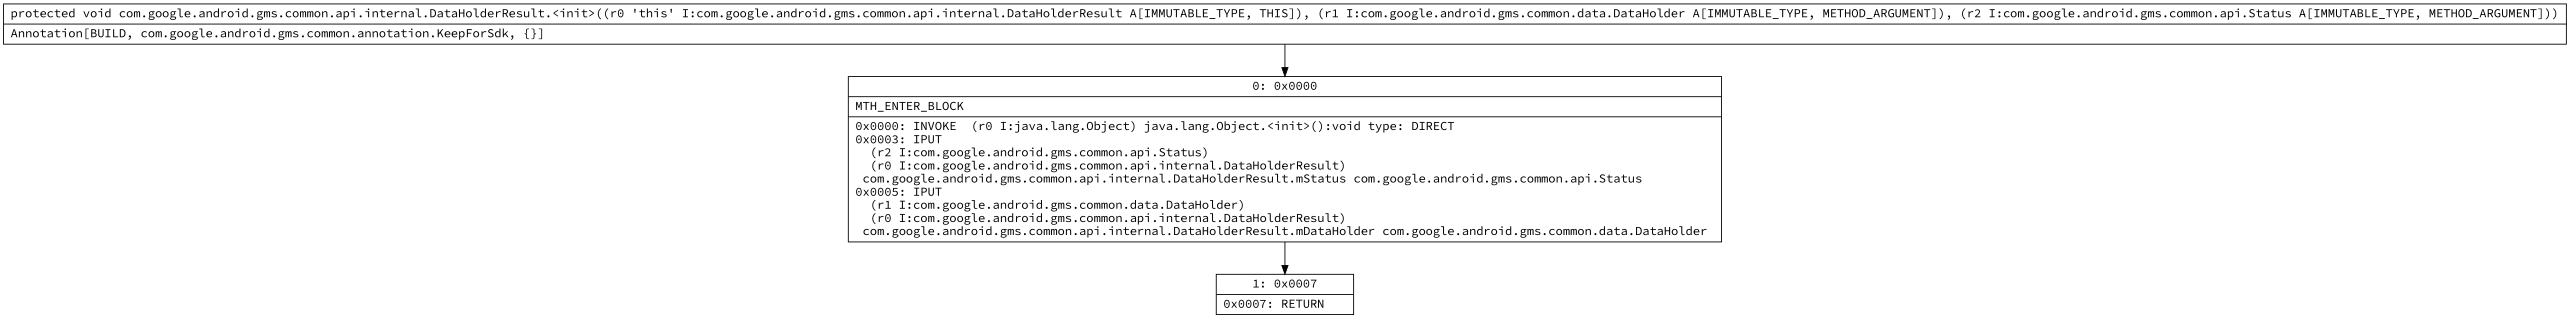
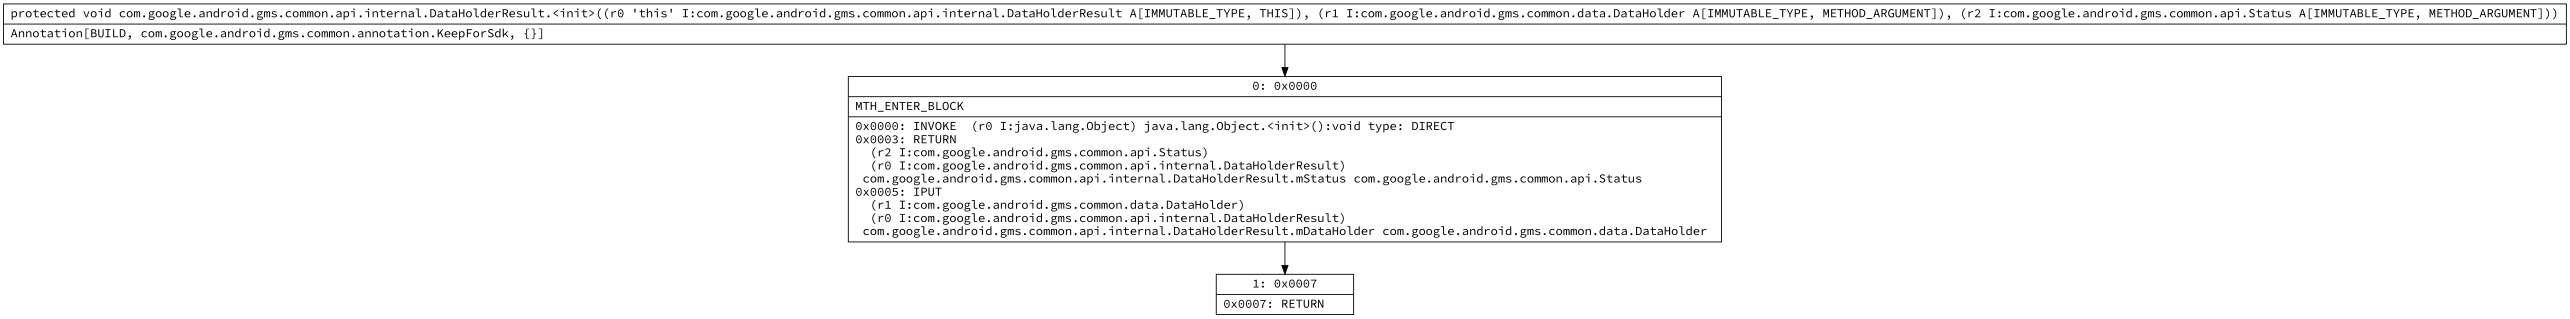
node "0: 0x0000": text "0x0003: IPUT" -> "0x0003: RETURN"
